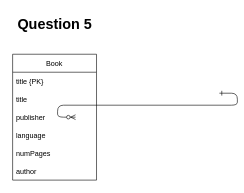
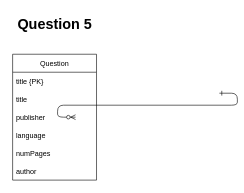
node "Book": label "Book" -> "Question"
